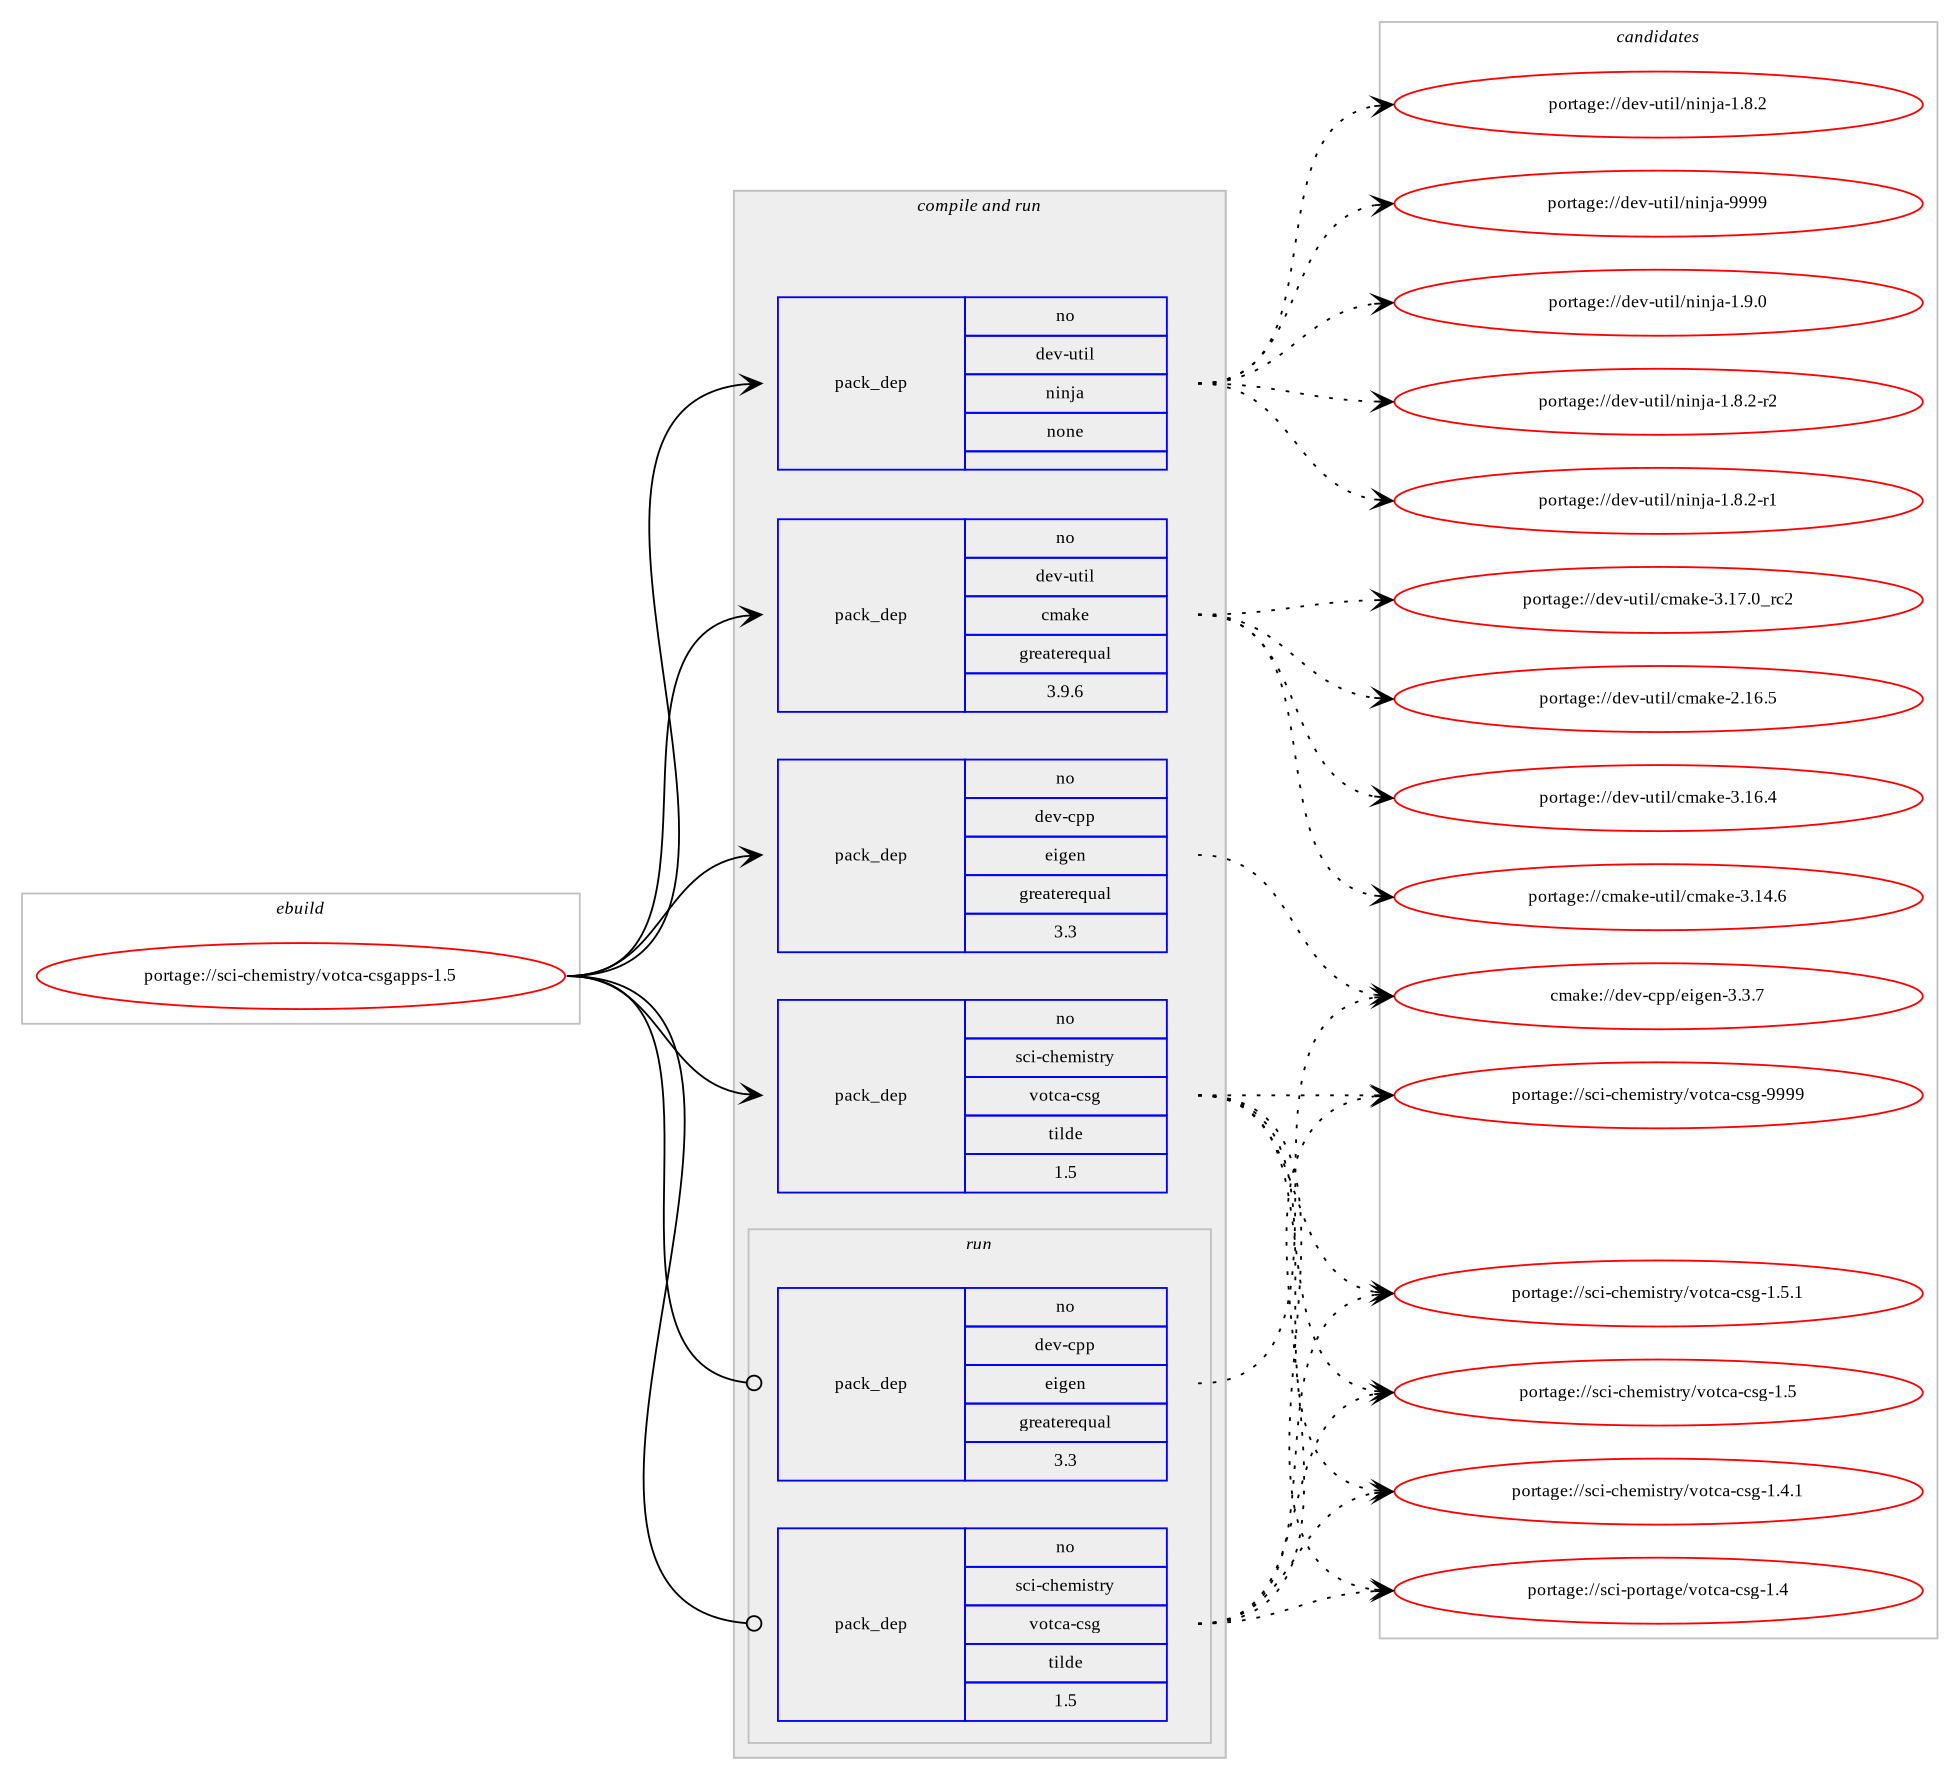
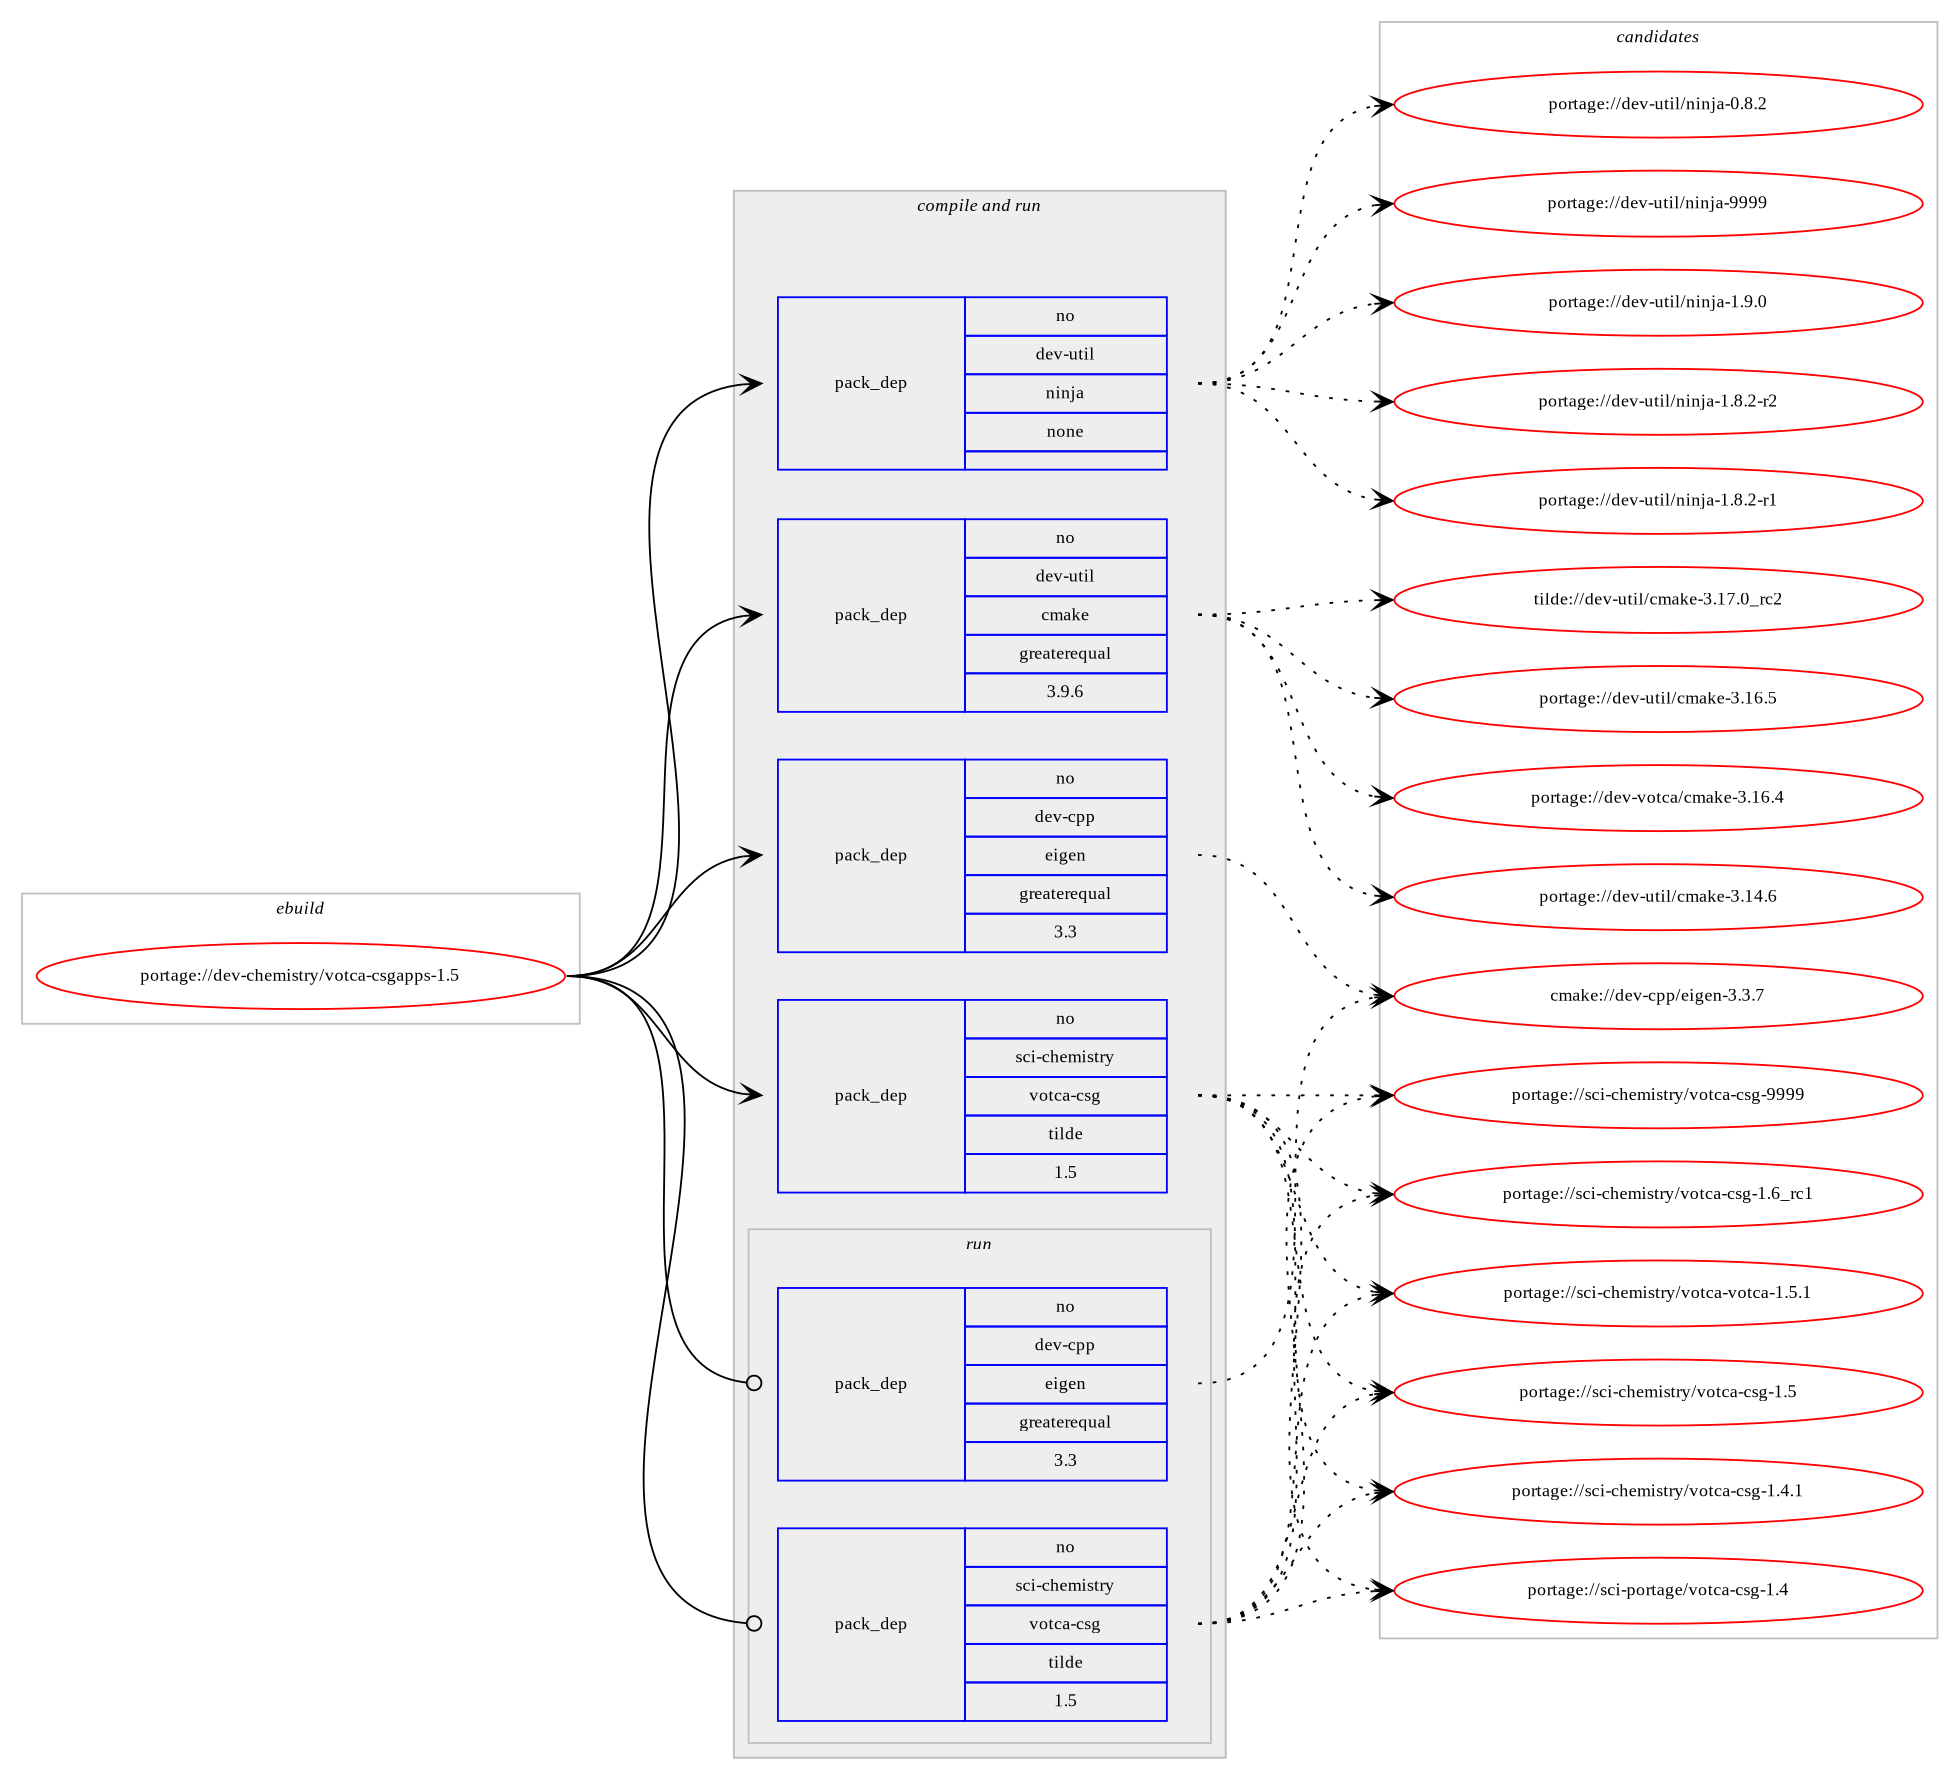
node "portage://dev-util/ninja-1.8.2": label "portage://dev-util/ninja-1.8.2" -> "portage://dev-util/ninja-0.8.2"
node "portage://dev-util/cmake-3.17.0_rc2": label "portage://dev-util/cmake-3.17.0_rc2" -> "tilde://dev-util/cmake-3.17.0_rc2"
node "portage://dev-util/cmake-2.16.5": label "portage://dev-util/cmake-2.16.5" -> "portage://dev-util/cmake-3.16.5"
node "portage://dev-util/cmake-3.16.4": label "portage://dev-util/cmake-3.16.4" -> "portage://dev-votca/cmake-3.16.4"
node "portage://cmake-util/cmake-3.14.6": label "portage://cmake-util/cmake-3.14.6" -> "portage://dev-util/cmake-3.14.6"
node "portage://sci-chemistry/votca-csgapps-1.5": label "portage://sci-chemistry/votca-csgapps-1.5" -> "portage://dev-chemistry/votca-csgapps-1.5"
node "portage://sci-chemistry/votca-csg-1.6_rc1": added
node "portage://sci-chemistry/votca-csg-1.5.1": label "portage://sci-chemistry/votca-csg-1.5.1" -> "portage://sci-chemistry/votca-votca-1.5.1"
